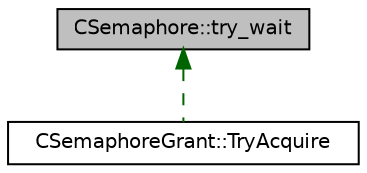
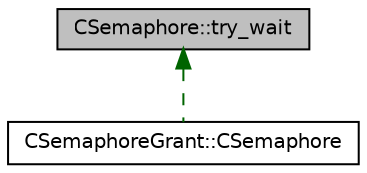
node "CSemaphoreGrant::TryAcquire": label "CSemaphoreGrant::TryAcquire" -> "CSemaphoreGrant::CSemaphore"
